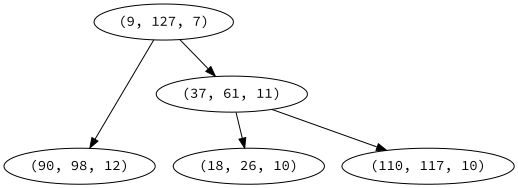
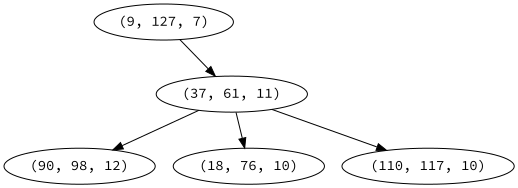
edge "(9, 127, 7)" -> "(90, 98, 12)": now "(37, 61, 11)" -> "(90, 98, 12)"
node "(18, 26, 10)": label "(18, 26, 10)" -> "(18, 76, 10)"
